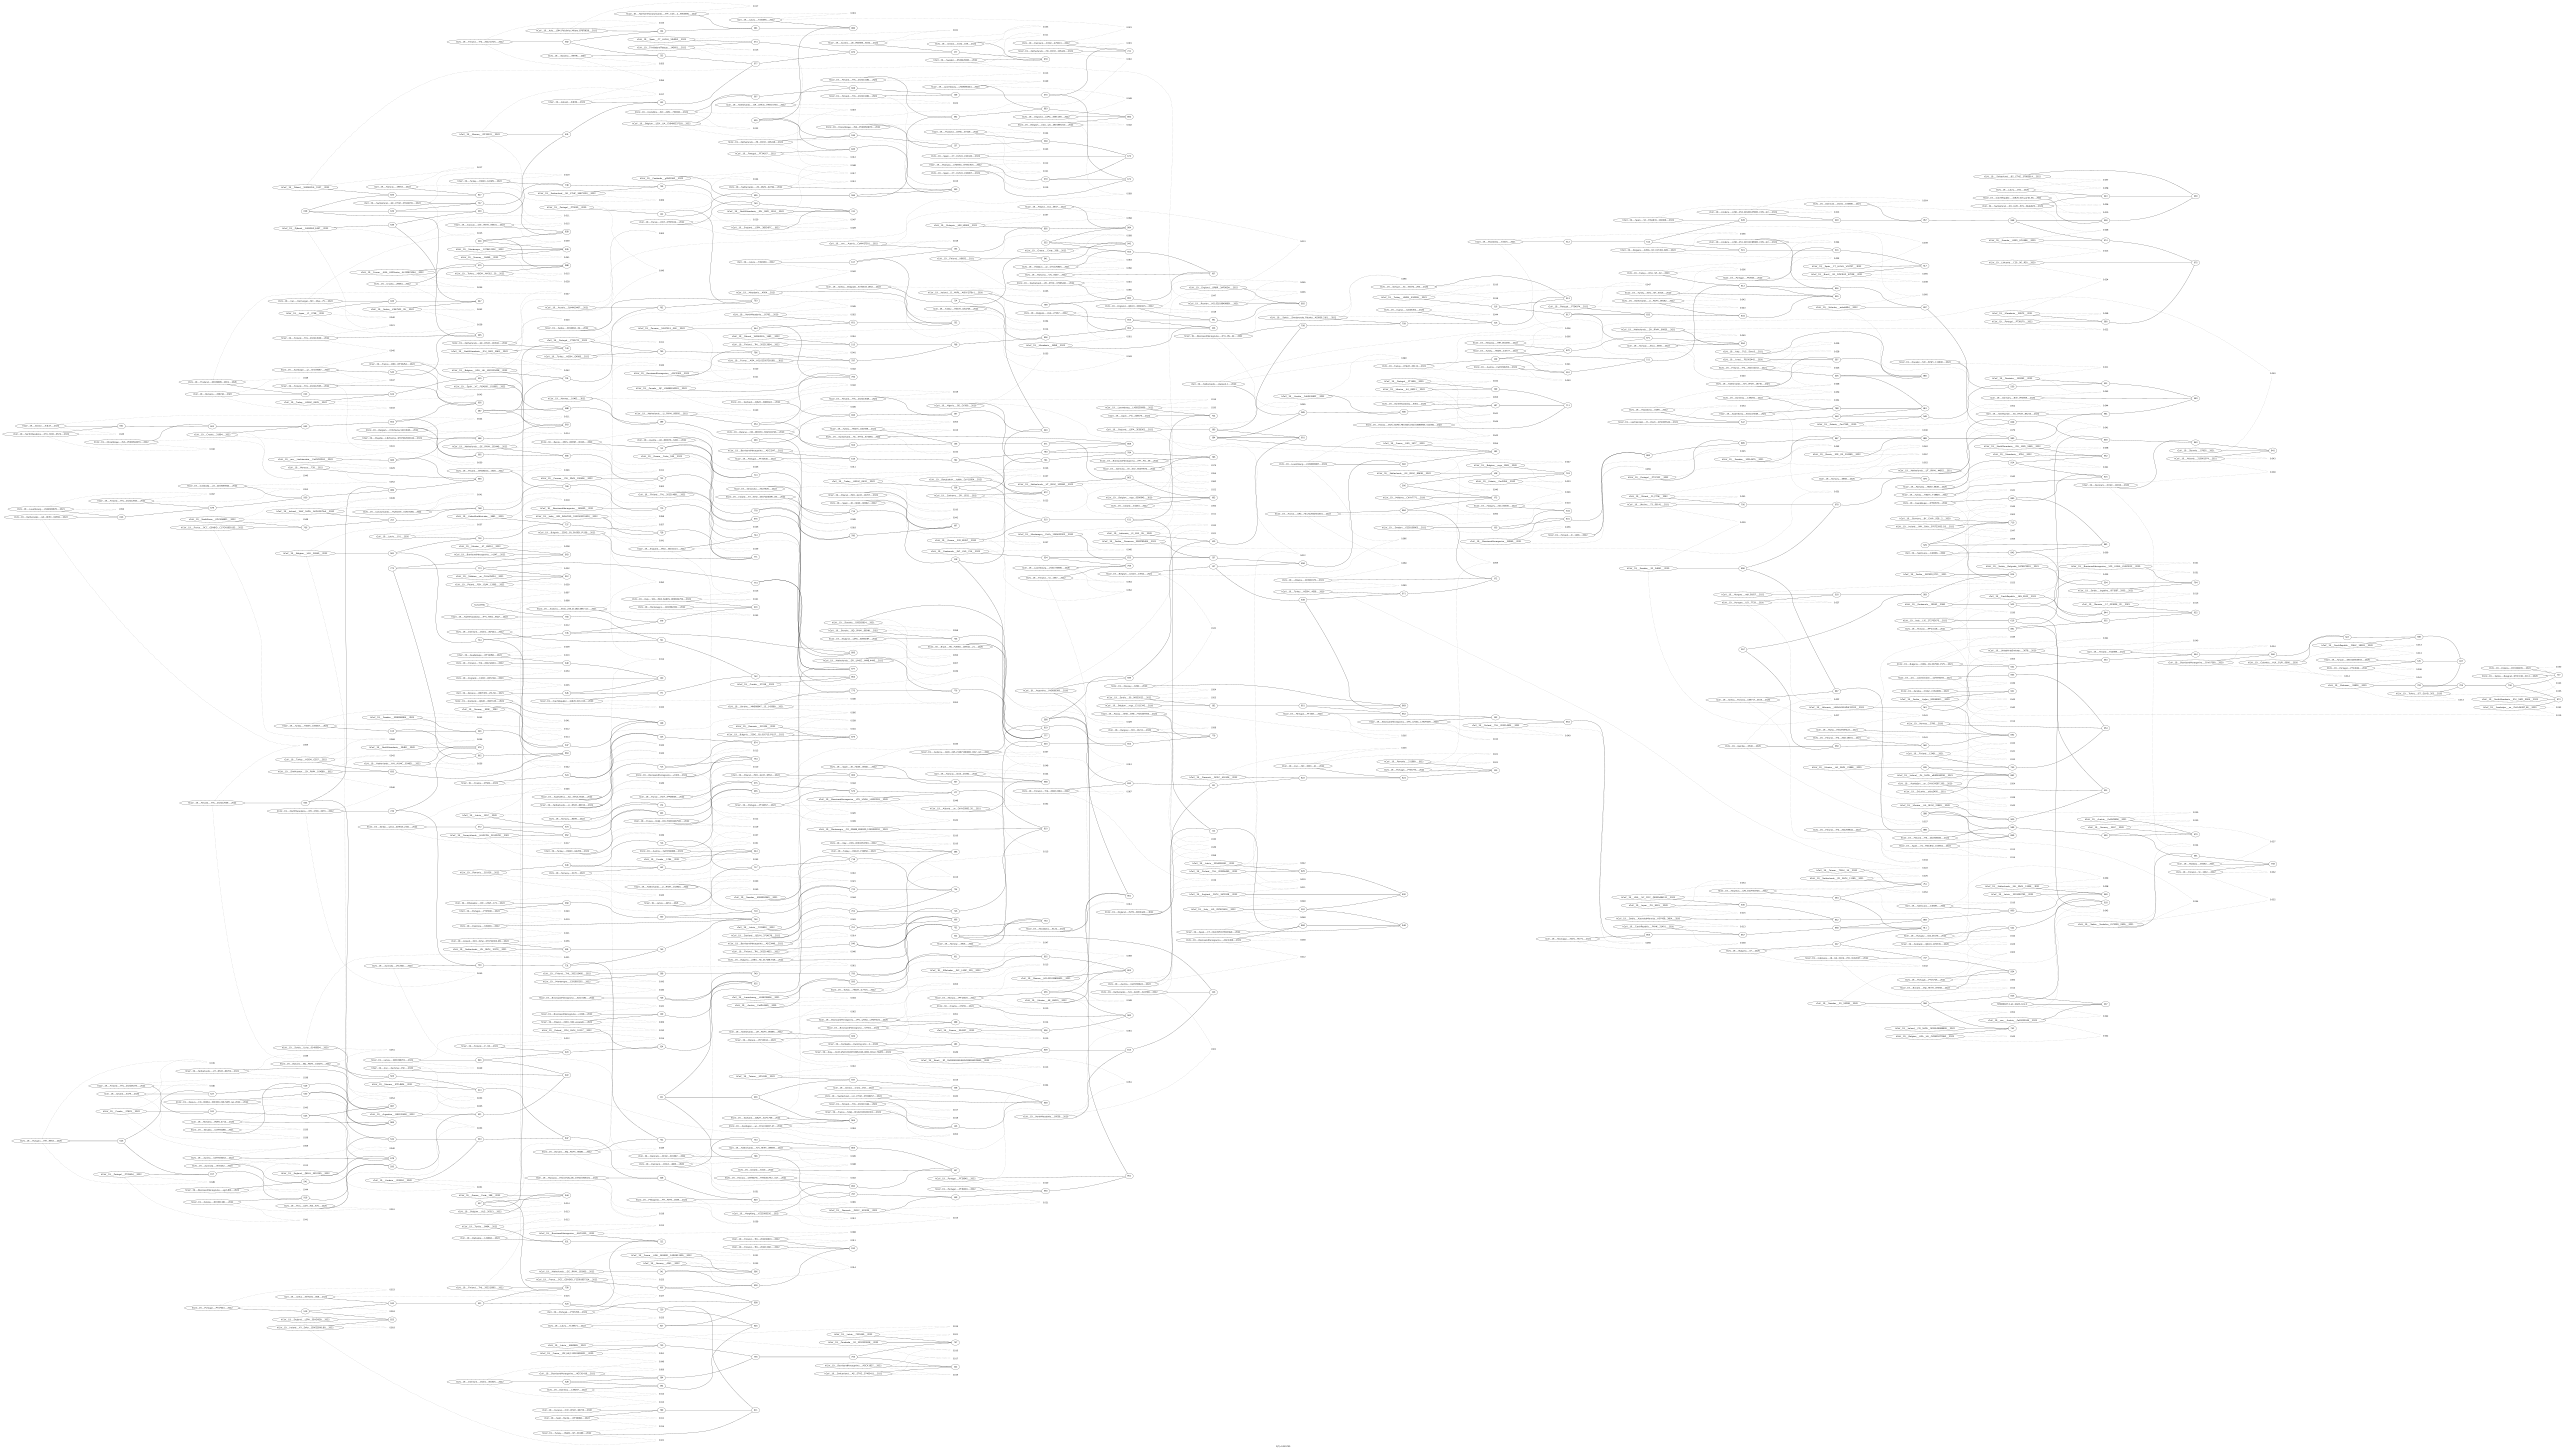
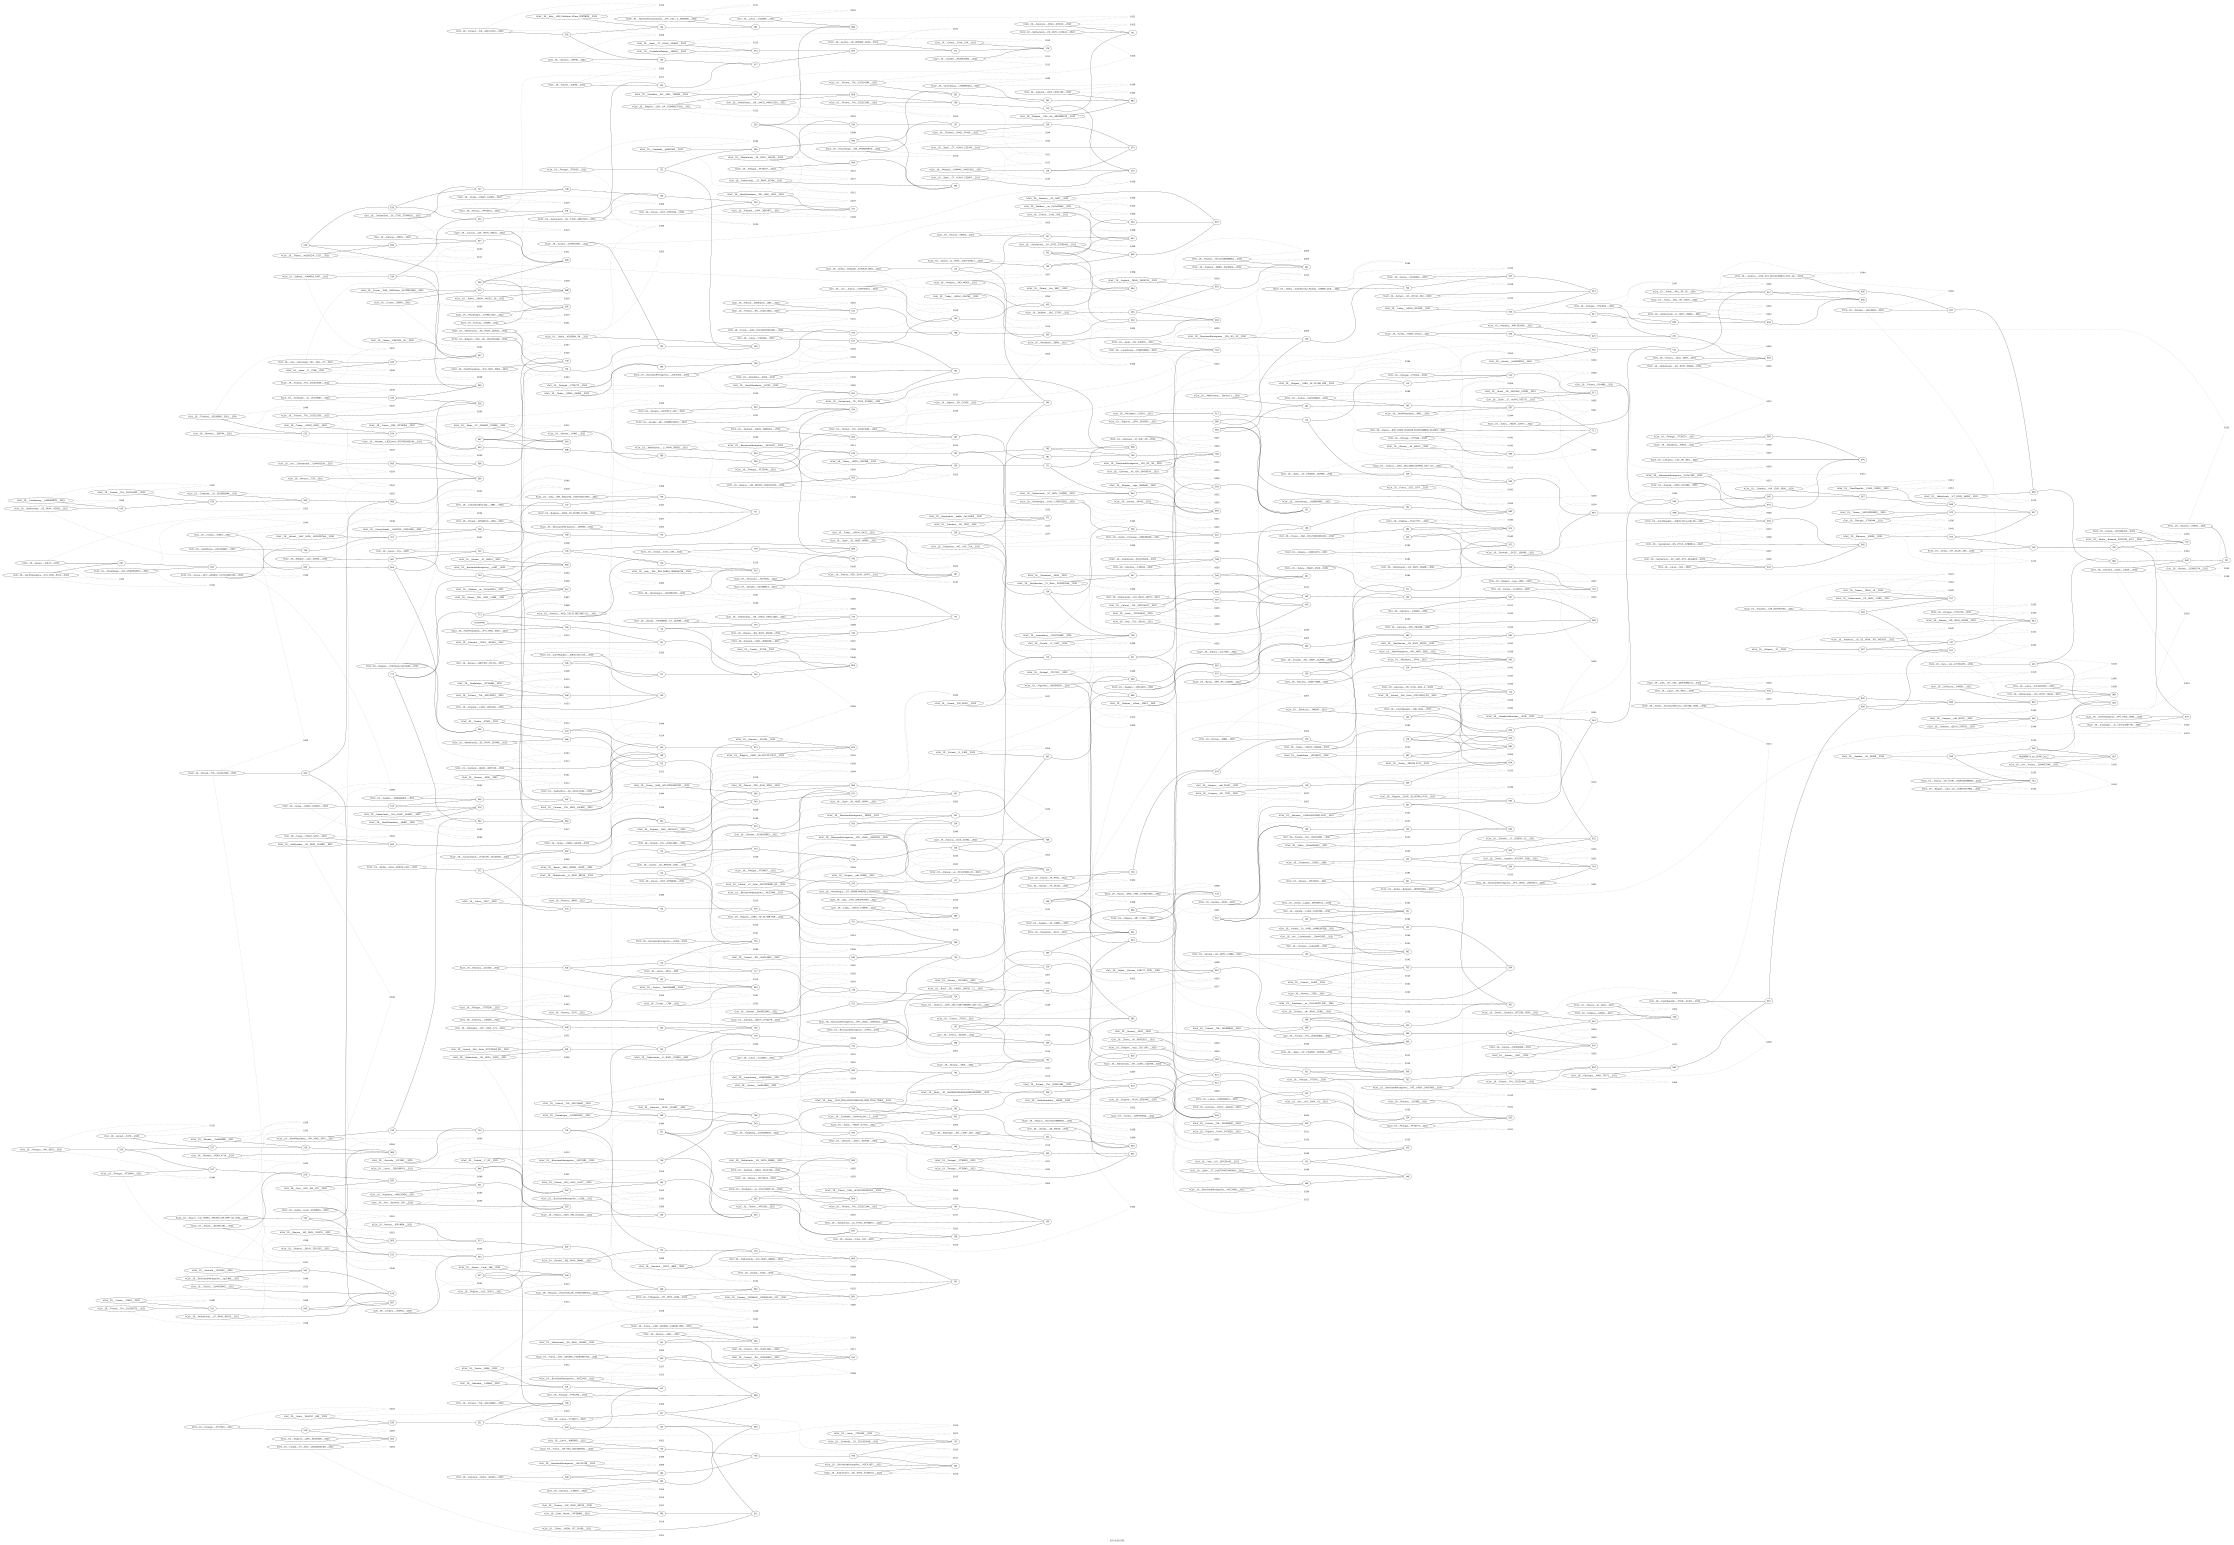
node "643": added
